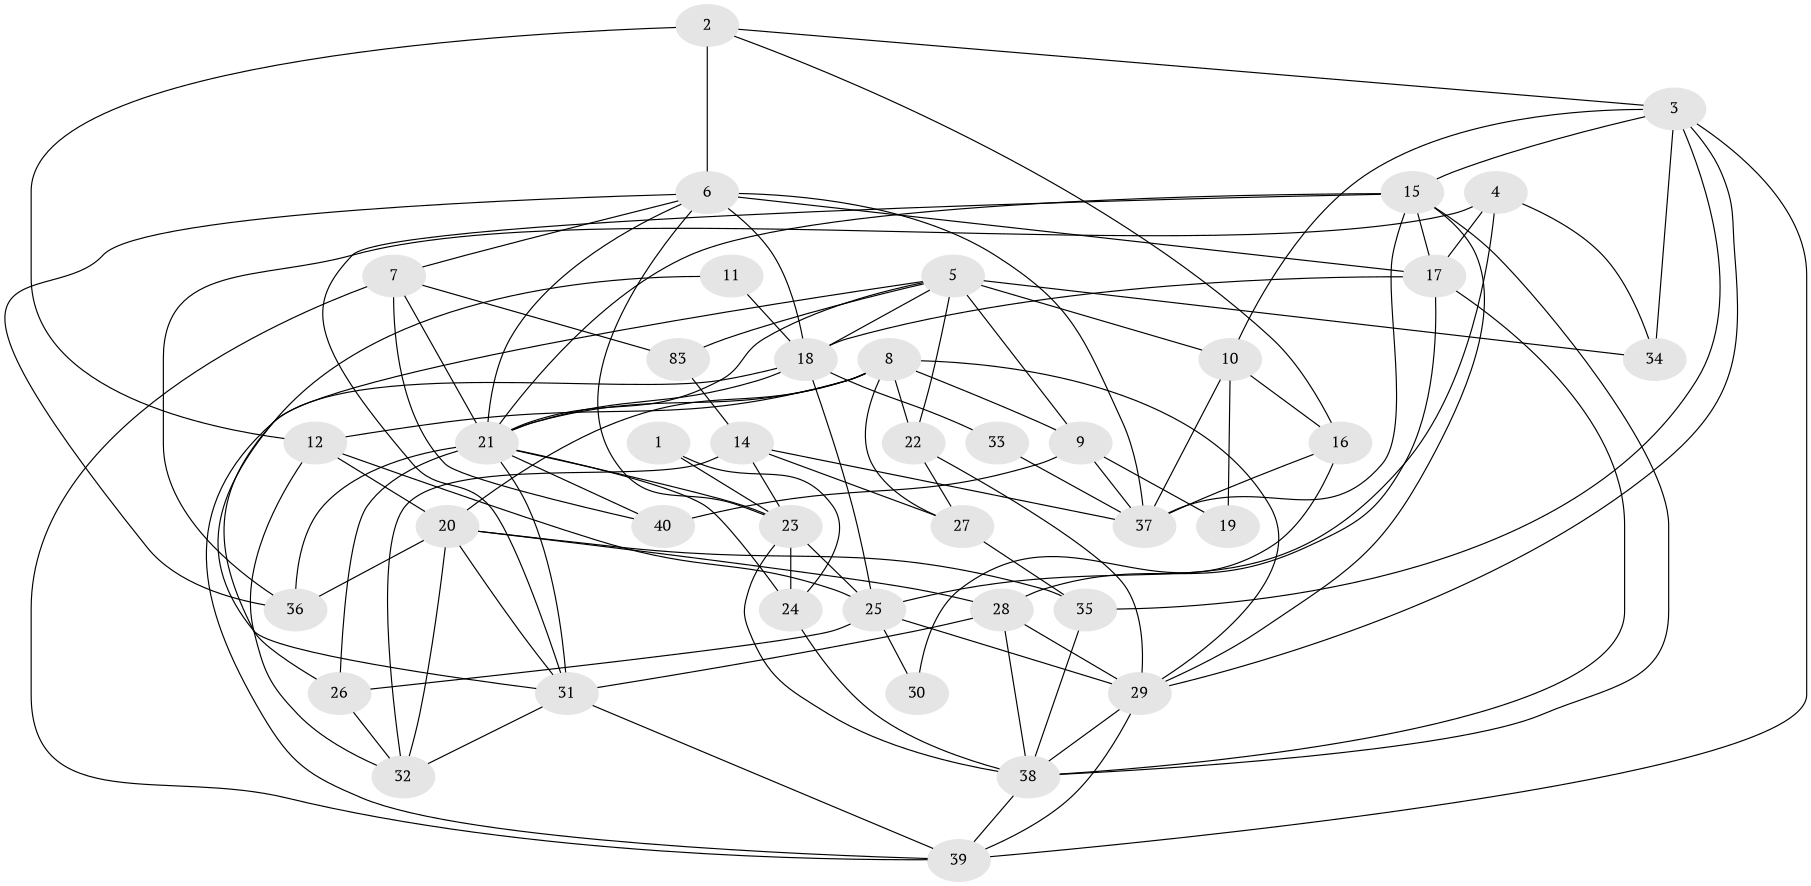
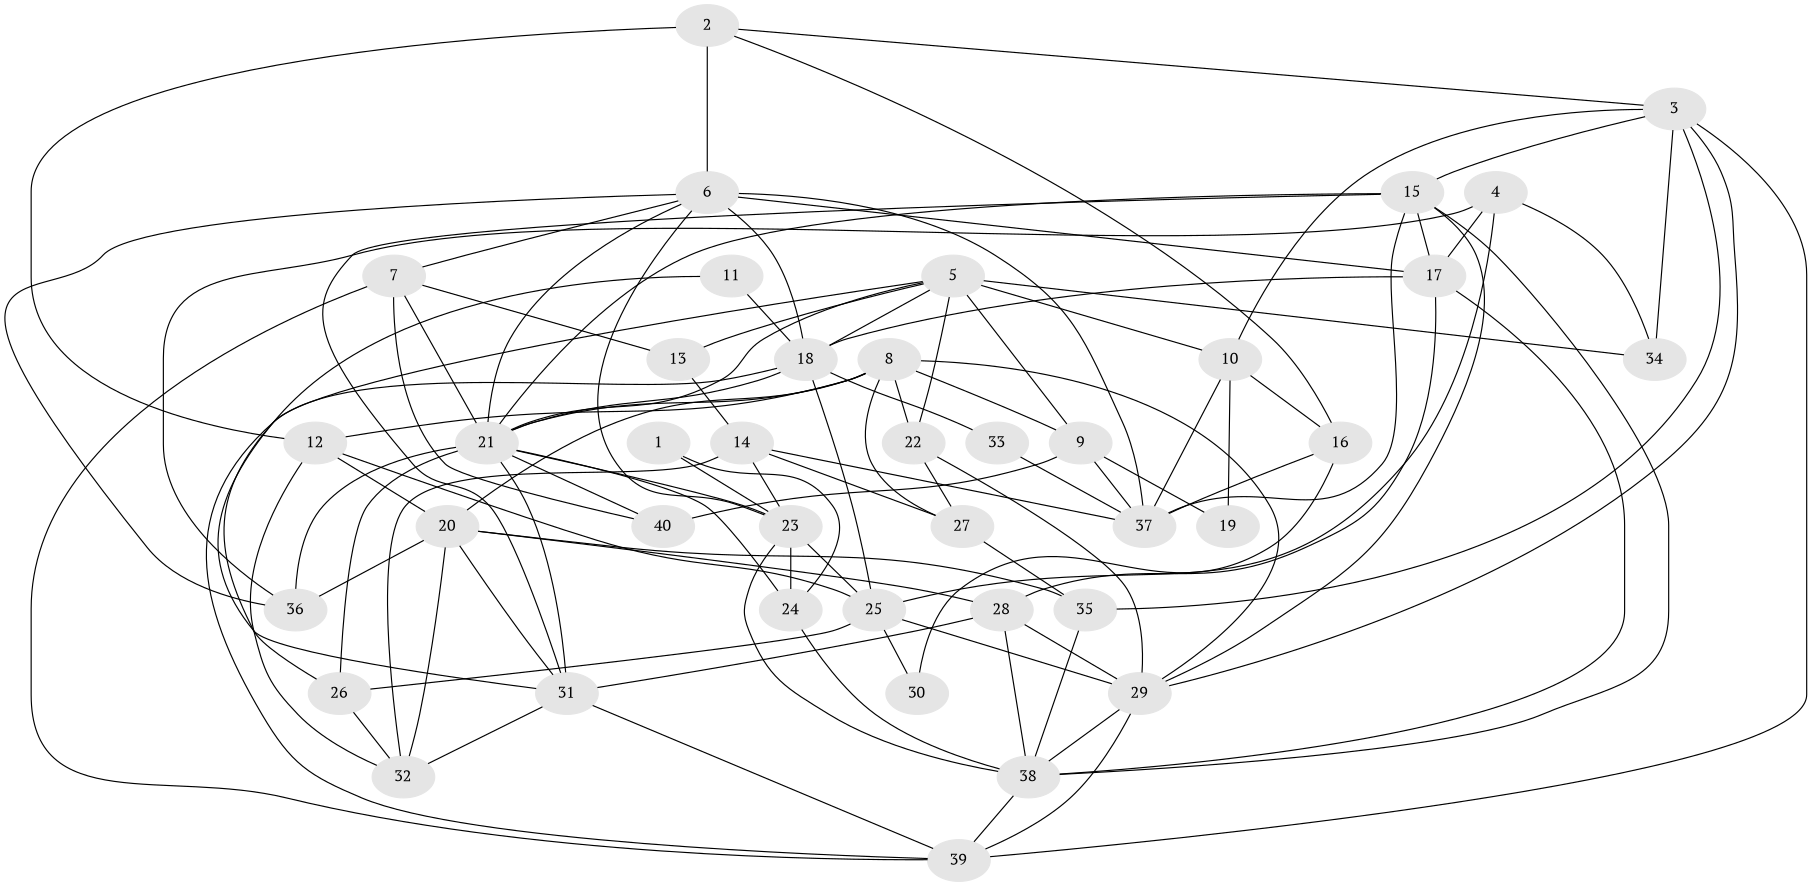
node "83": label "83" -> "13"
